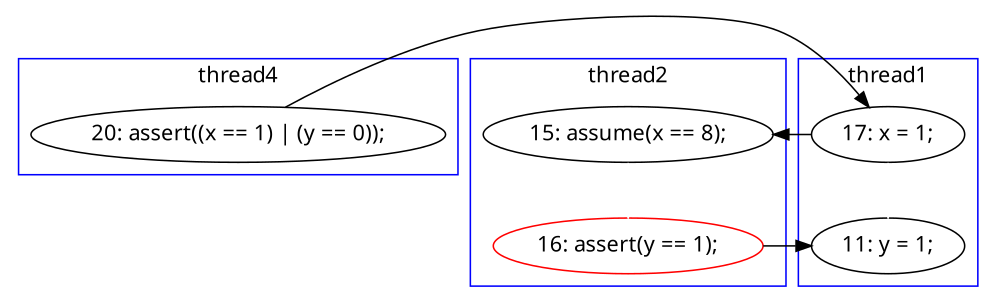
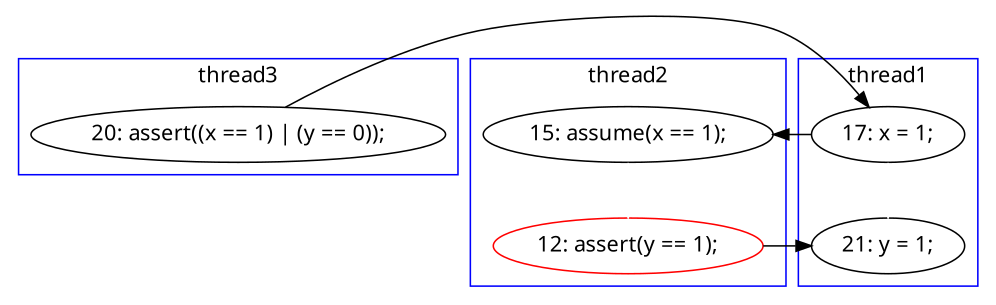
cluster "thread4": label "thread4" -> "thread3"
node "15: assume(x == 8);": label "15: assume(x == 8);" -> "15: assume(x == 1);"
node "16: assert(y == 1);": label "16: assert(y == 1);" -> "12: assert(y == 1);"
node "11: y = 1;": label "11: y = 1;" -> "21: y = 1;"
